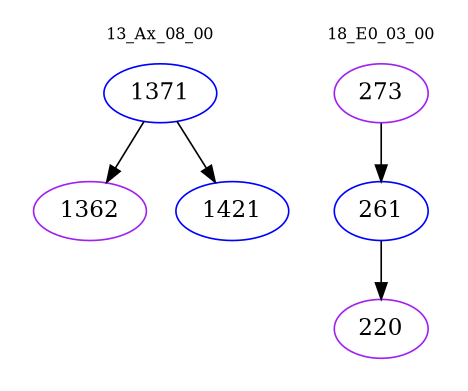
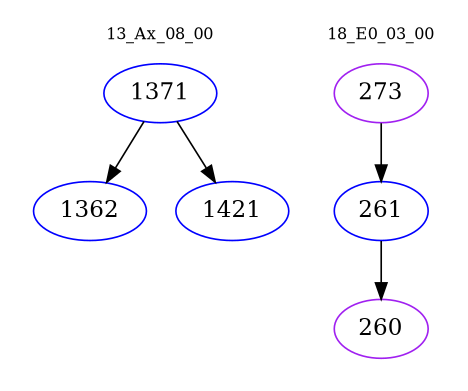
node "1362": color purple -> blue
node "220": label "220" -> "260"
